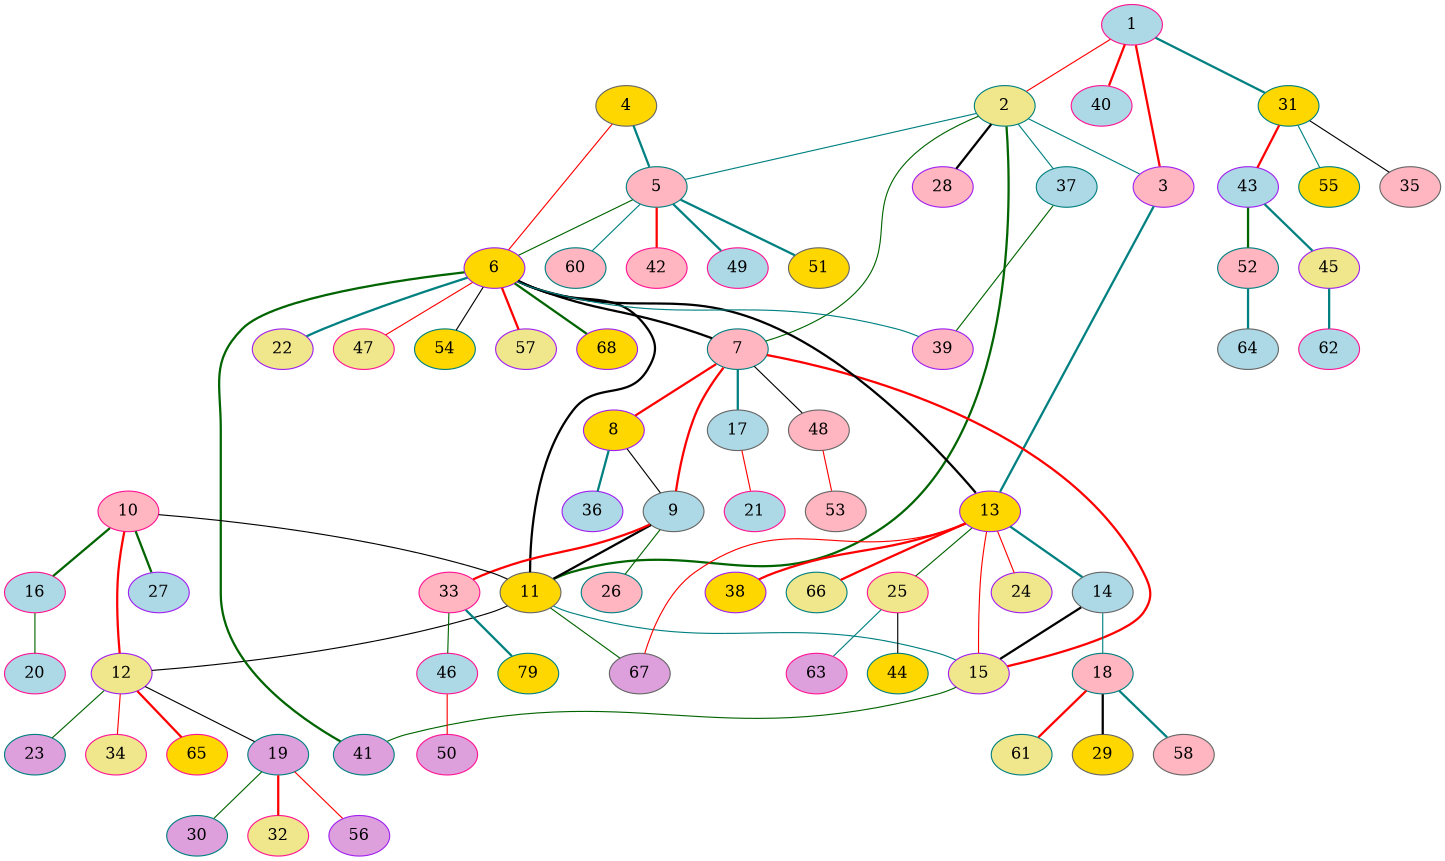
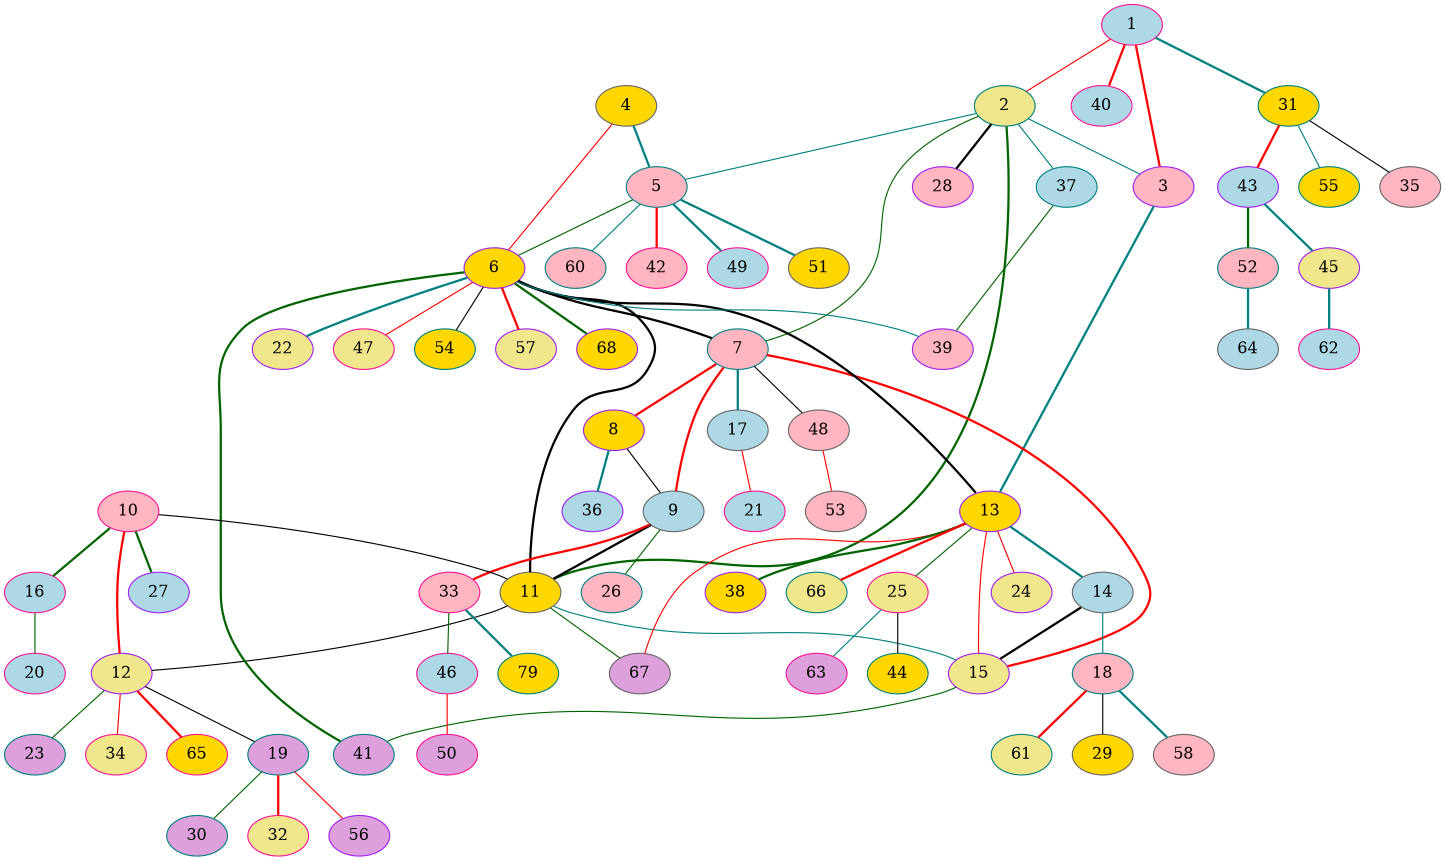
edge "13" -- "38": color red -> darkgreen
edge "18" -- "29": style bold -> solid
